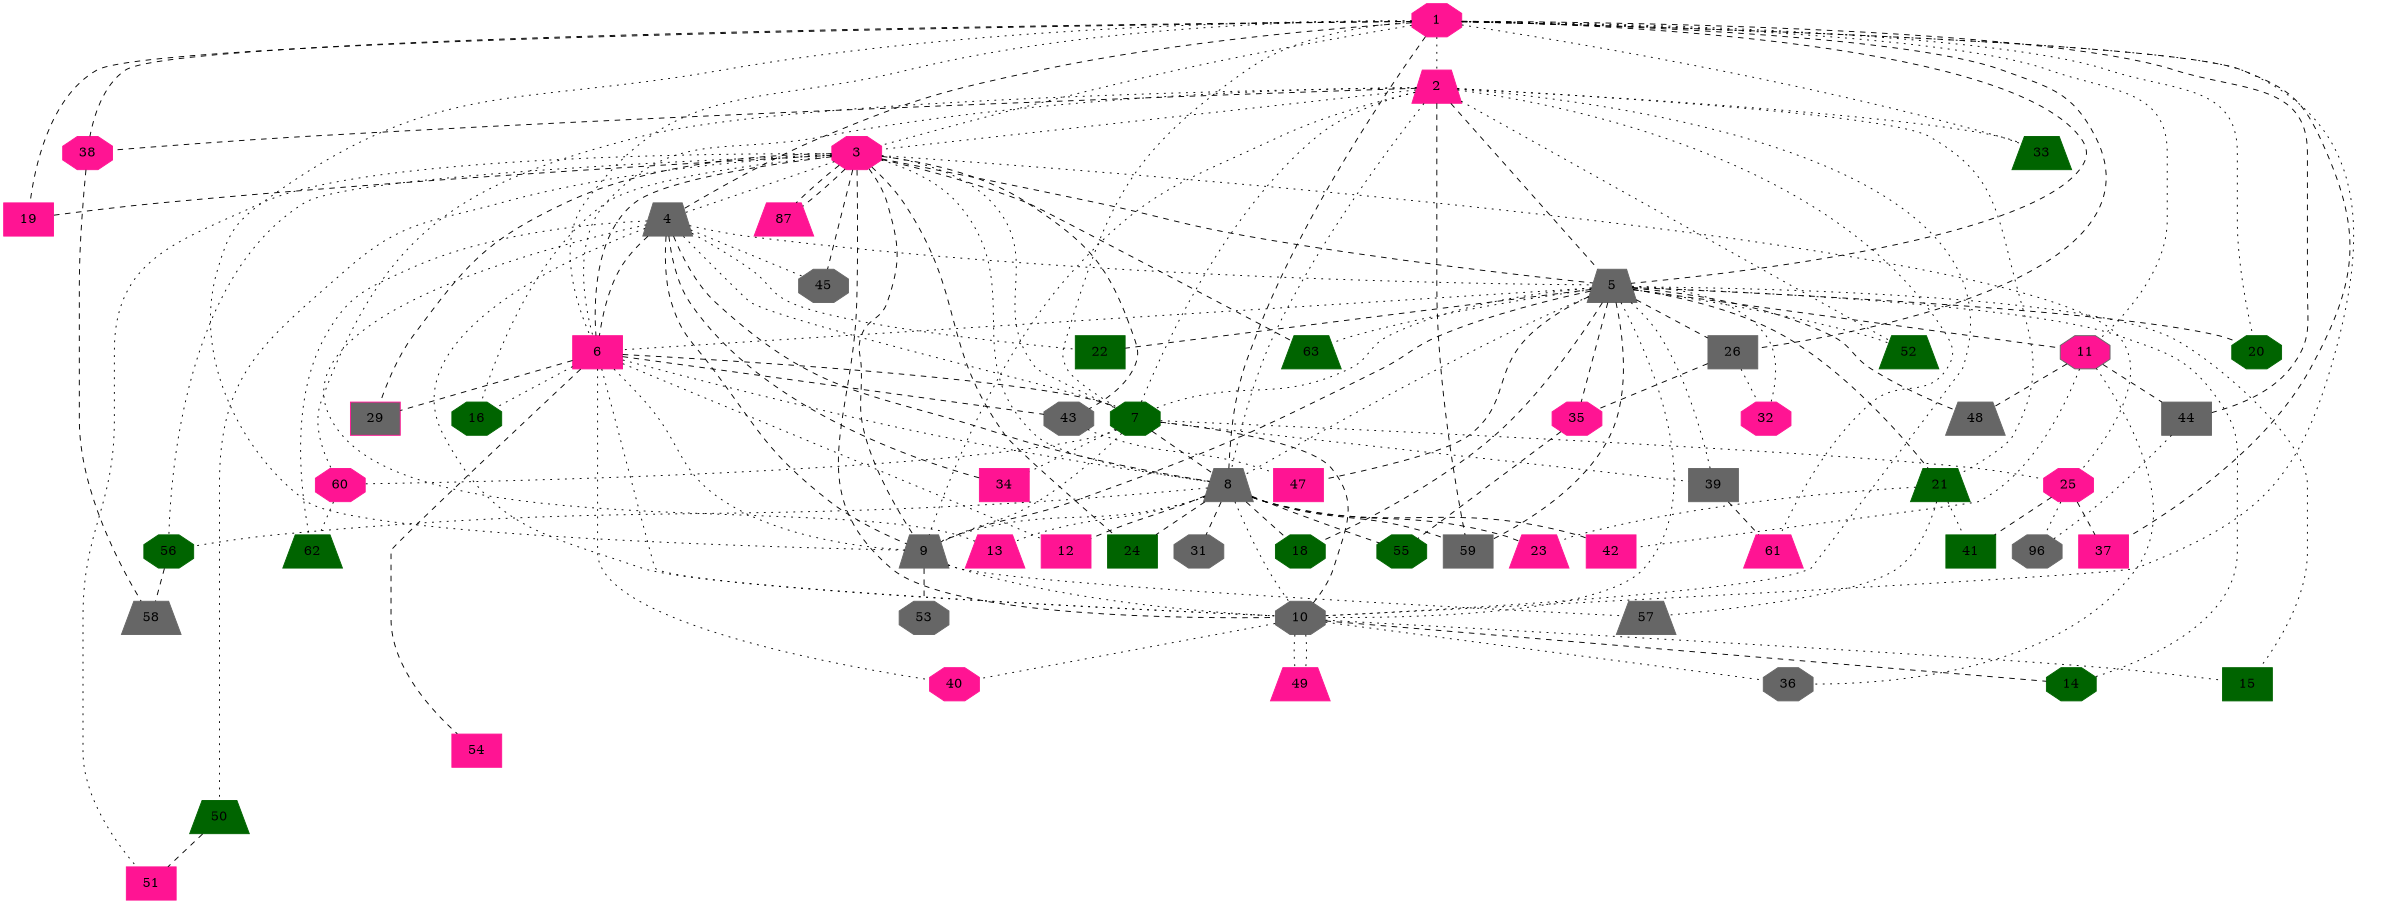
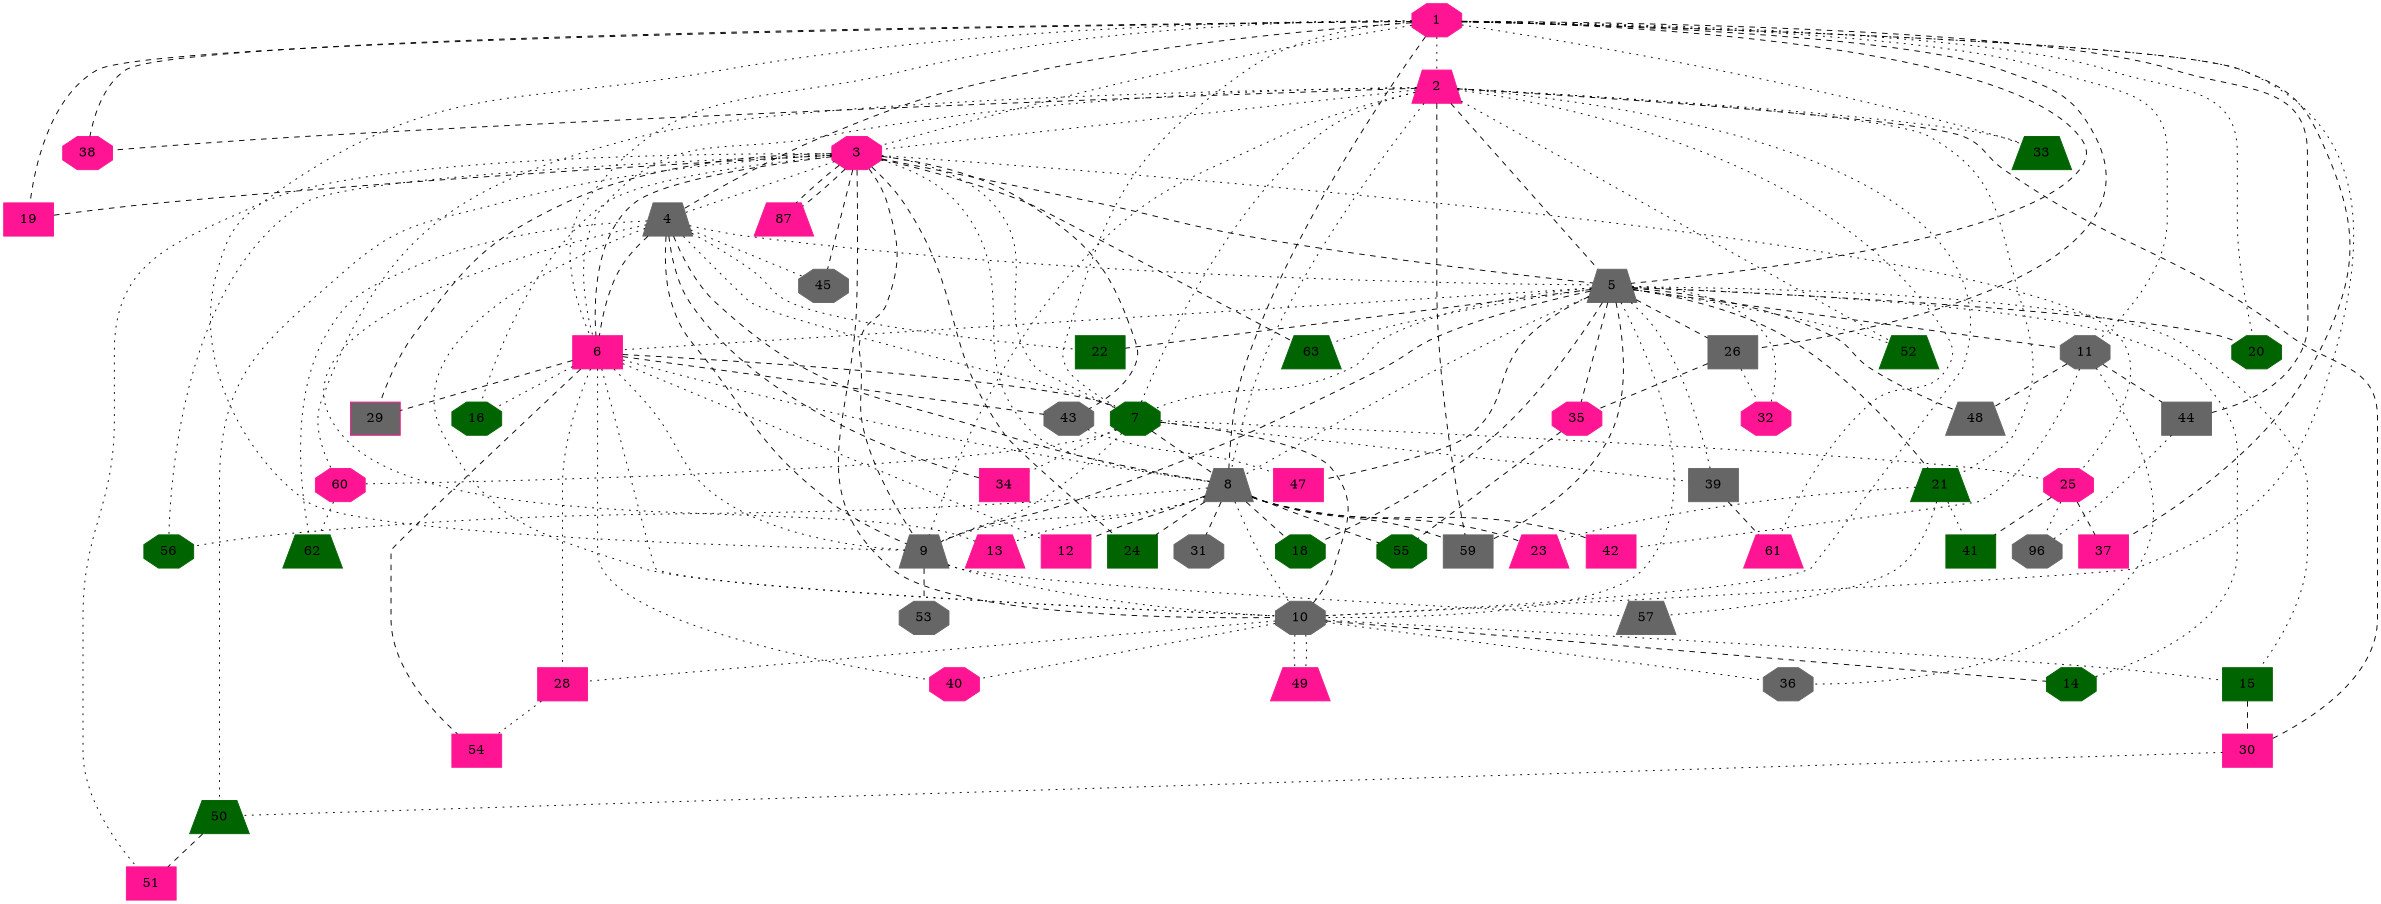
node "11": fillcolor deeppink -> gray40
node "58": removed
node "28": added
node "30": added
